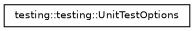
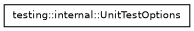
node "testing::testing::UnitTestOptions": label "testing::testing::UnitTestOptions" -> "testing::internal::UnitTestOptions"
